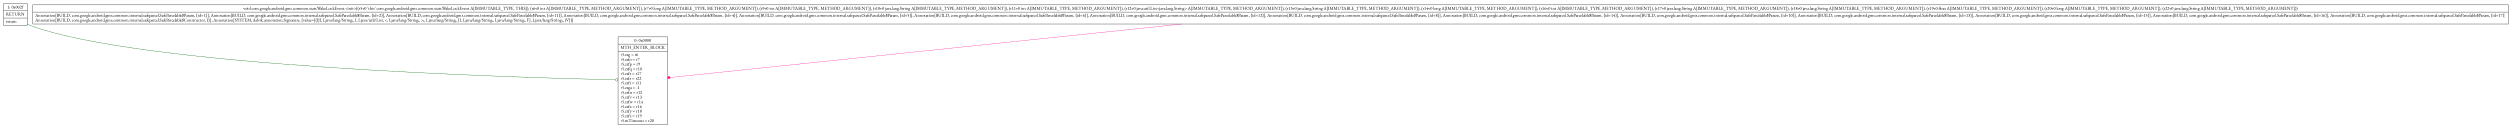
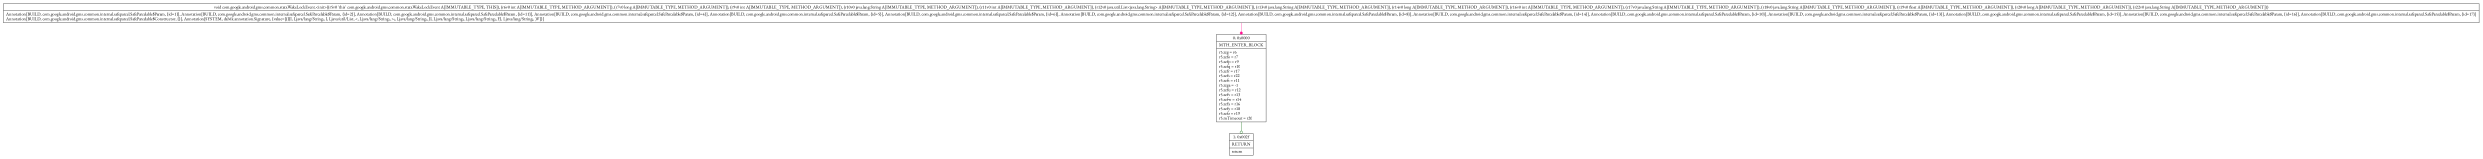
edge "1: 0x002f" -> "0: 0x0000": reversed
